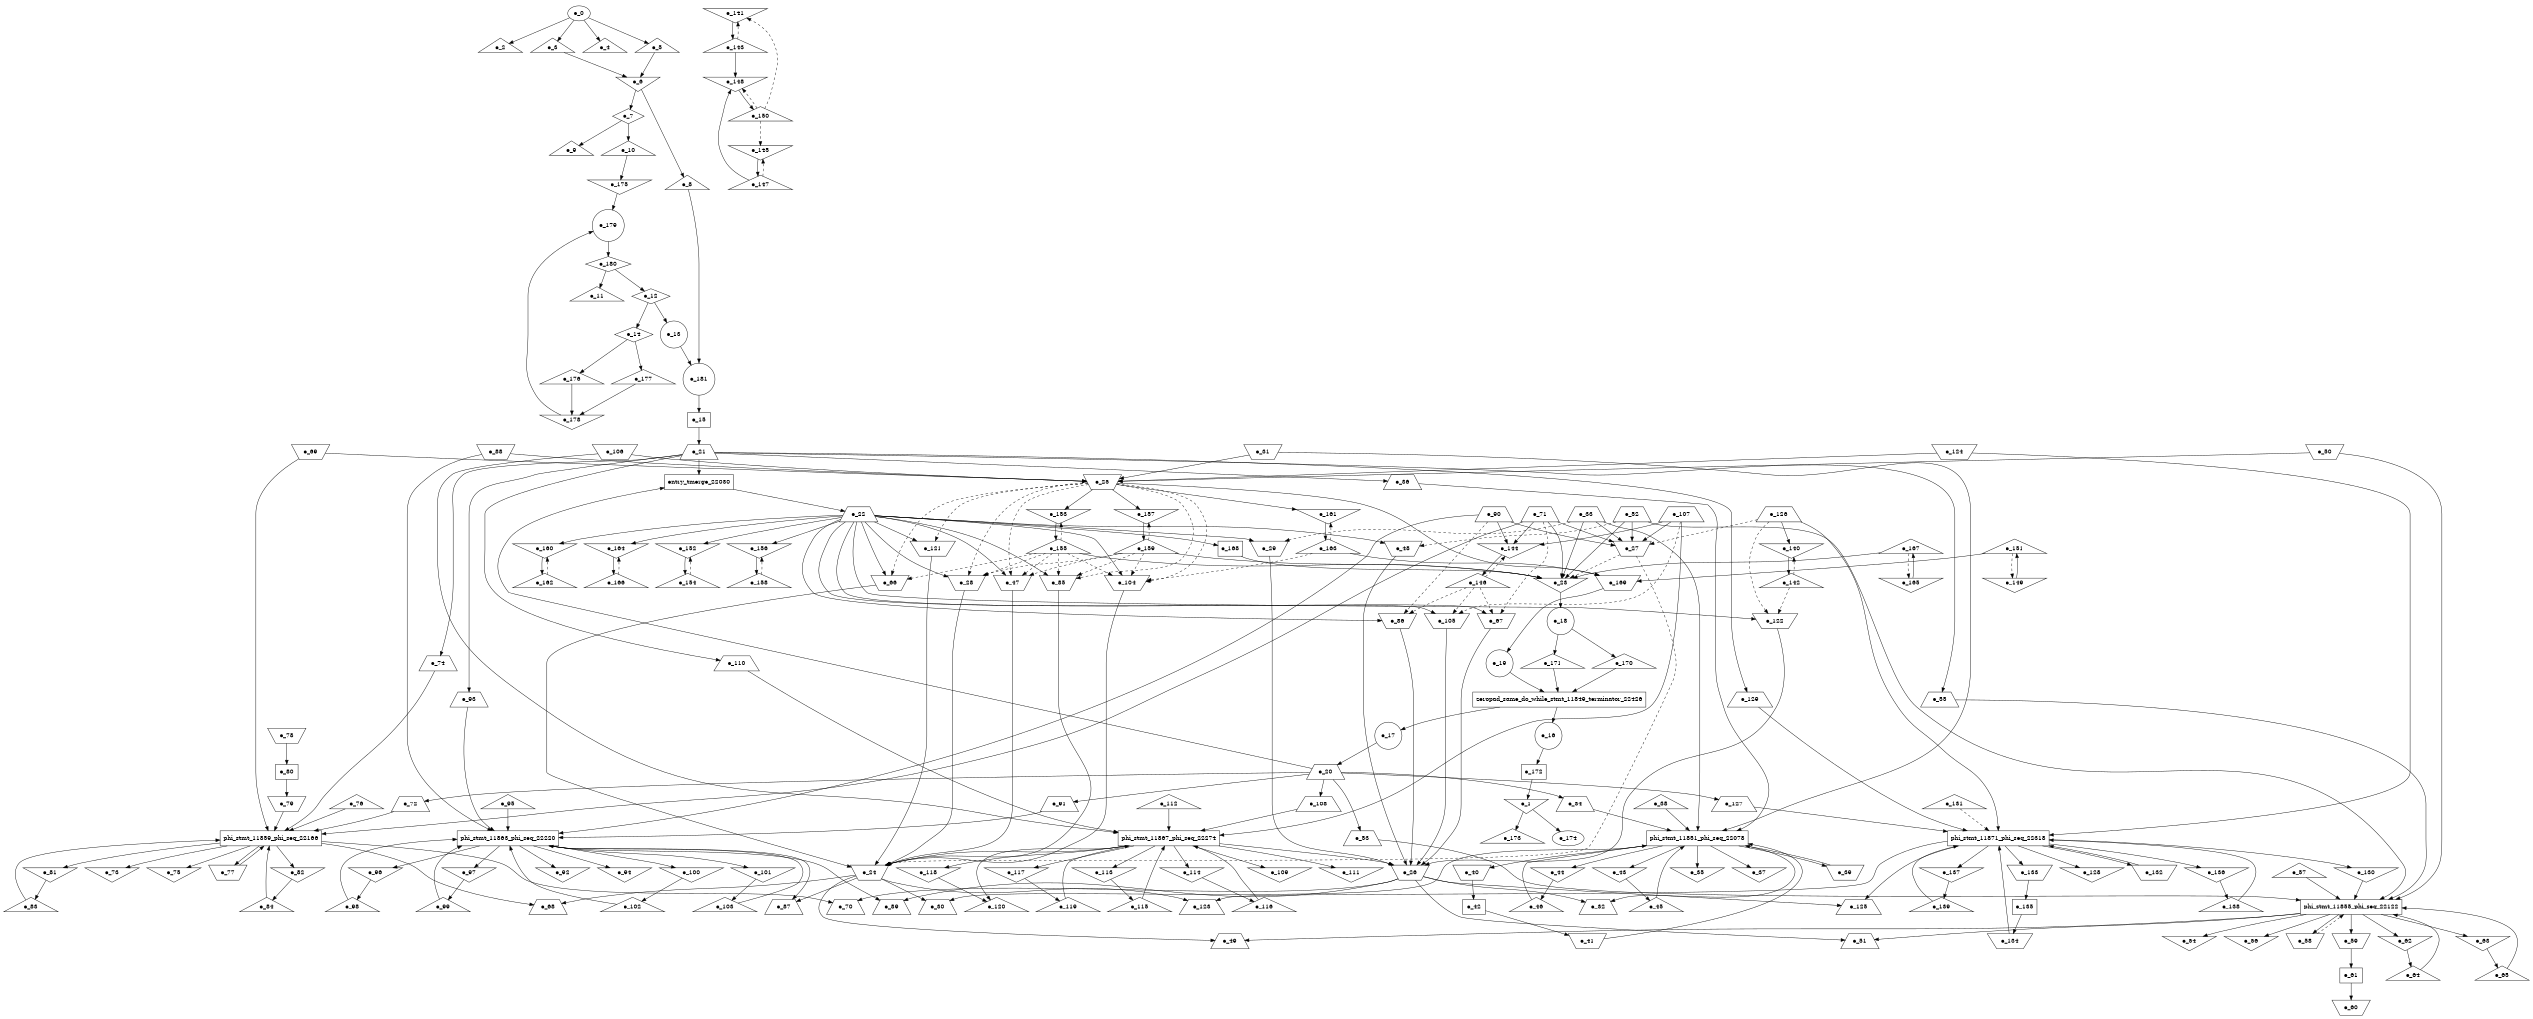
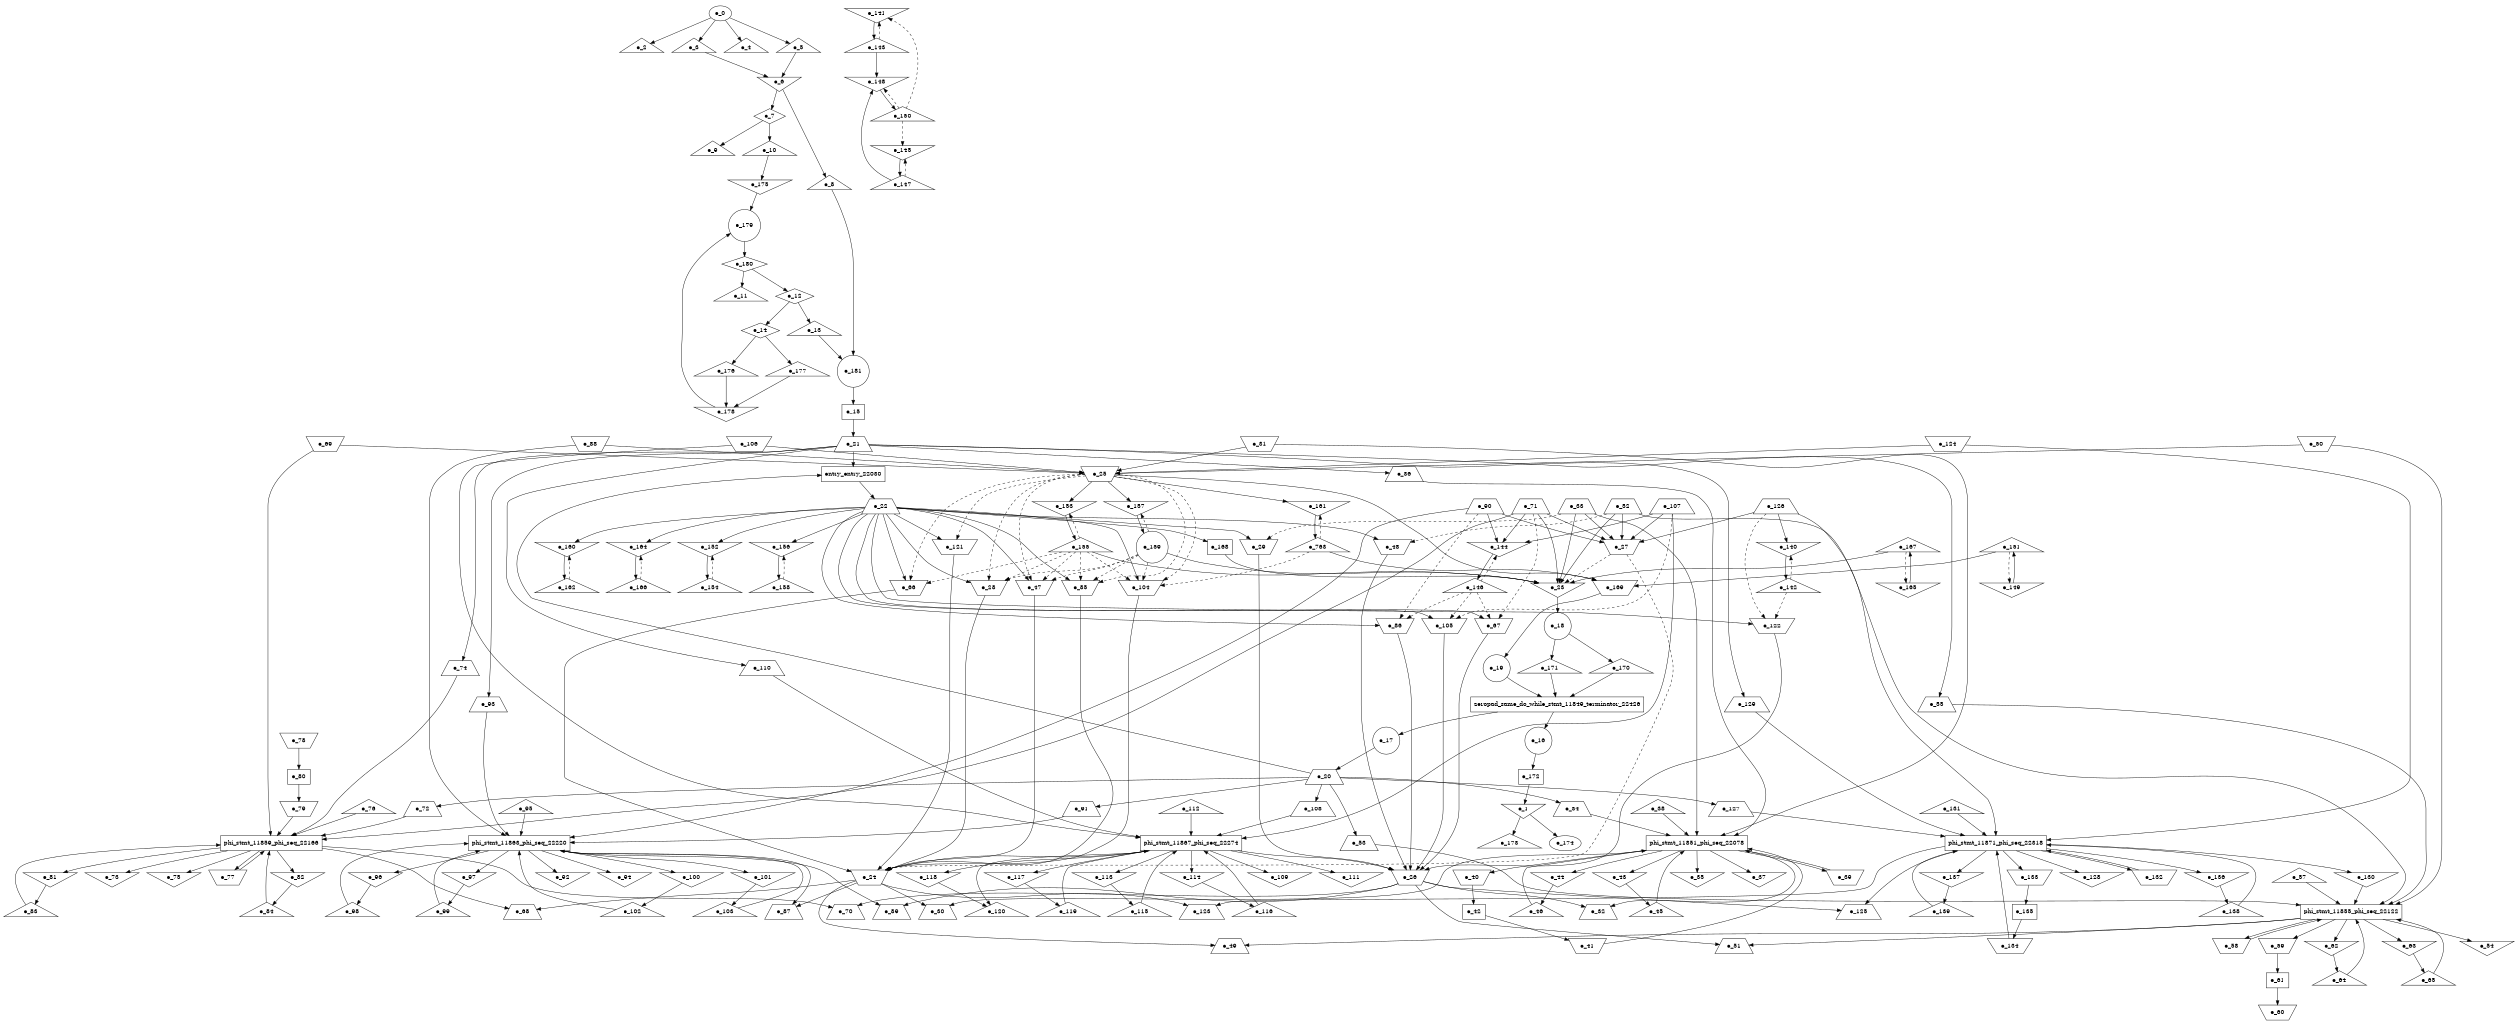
node "e_13": shape circle -> triangle
node "entry_tmerge_22030": label "entry_tmerge_22030" -> "entry_entry_22030"
edge "e_126" -> "e_27": style dashed -> solid
node "e_159": shape triangle -> circle
node "e_163": label "e_163" -> "e_763"
edge "e_131" -> "phi_stmt_11871_phi_seq_22318": style dashed -> solid
edge "e_58" -> "phi_stmt_11855_phi_seq_22122": style dashed -> solid
node "e_56": removed
